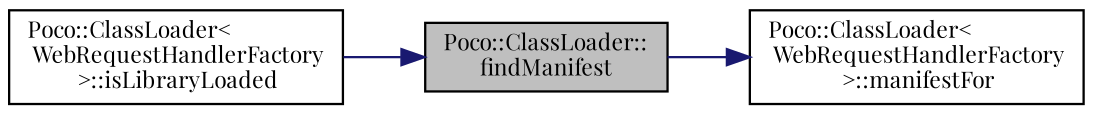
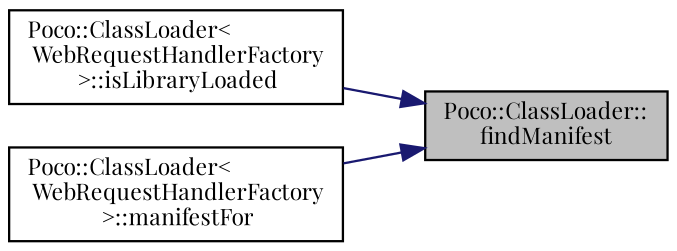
edge "Poco::ClassLoader:: findManifest" -> "Poco::ClassLoader< WebRequestHandlerFactory >::manifestFor": reversed
